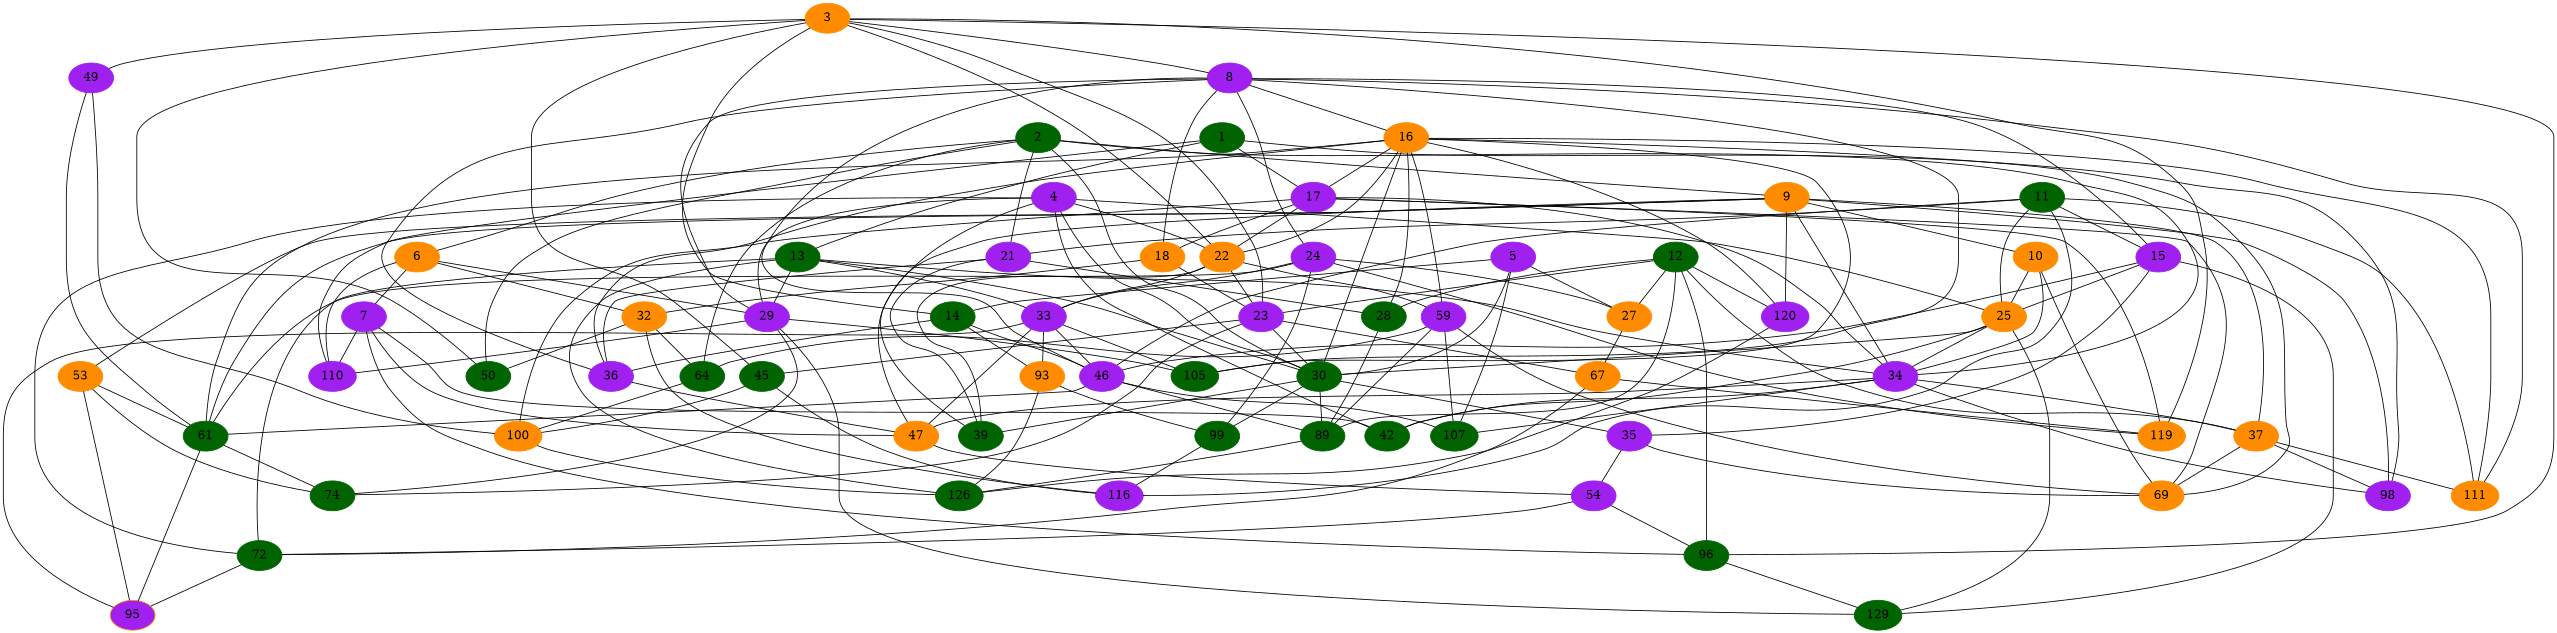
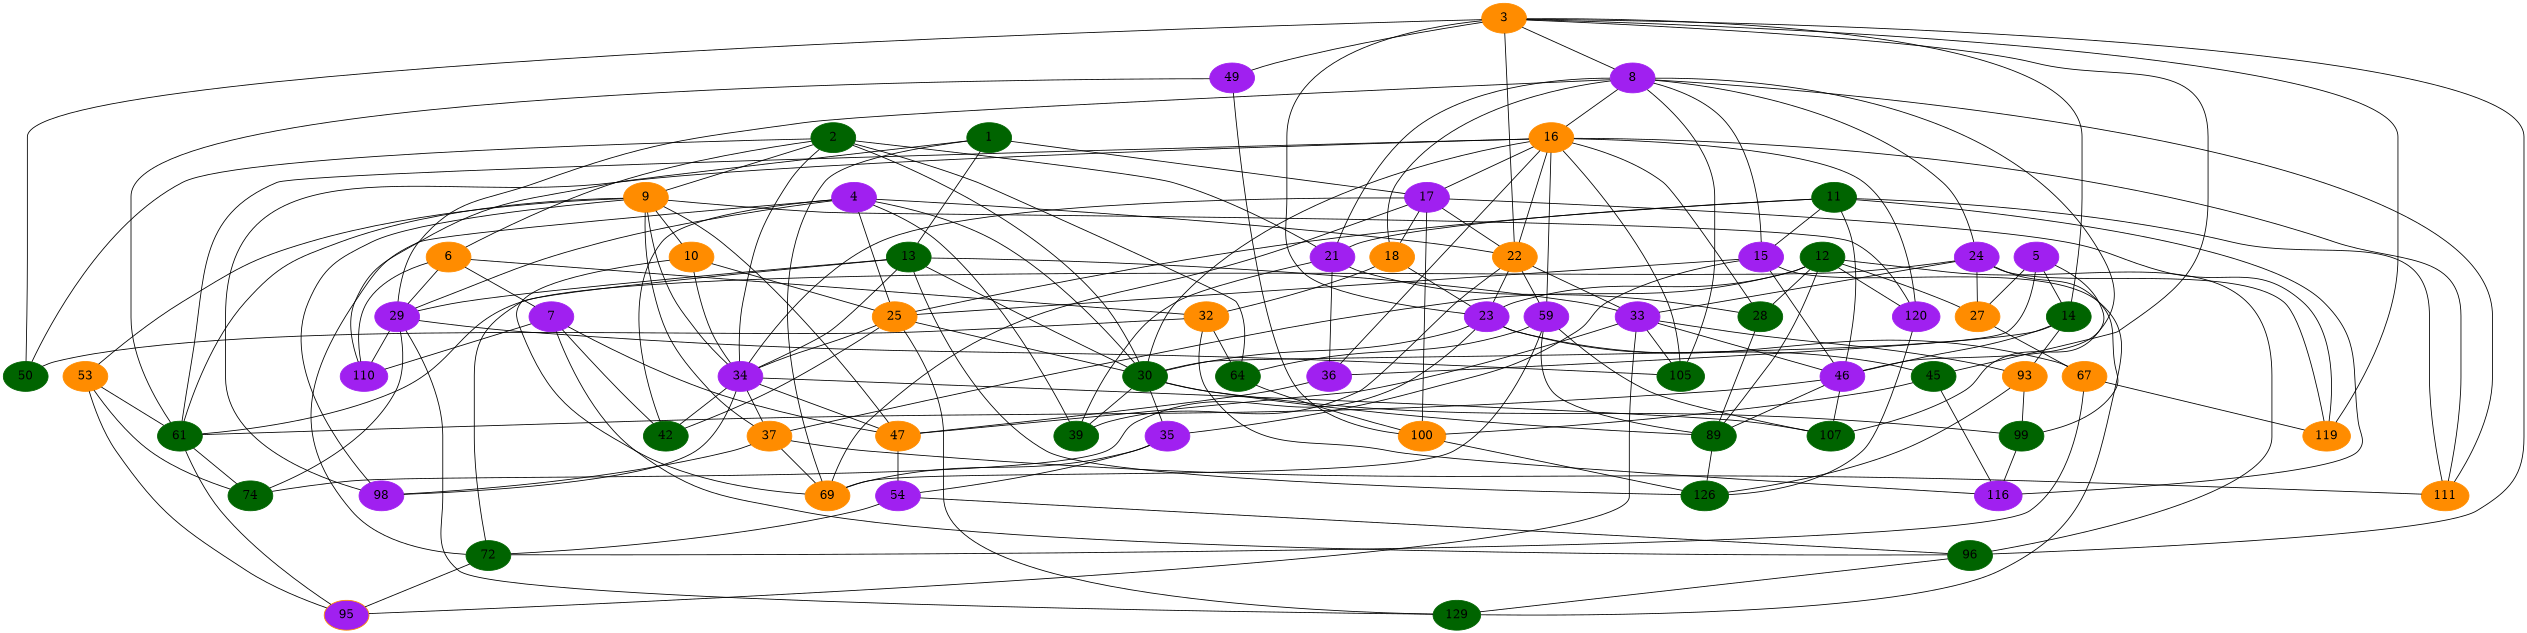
edge "8" -- "36": now "8" -- "21"
